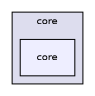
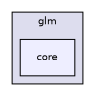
cluster "core": label "core" -> "glm"
